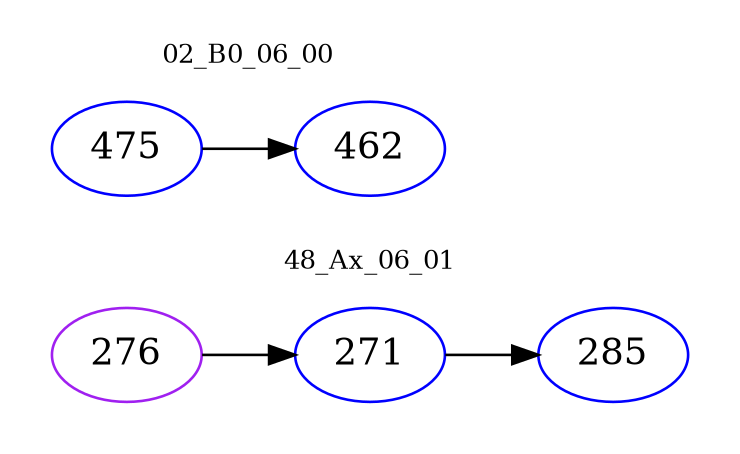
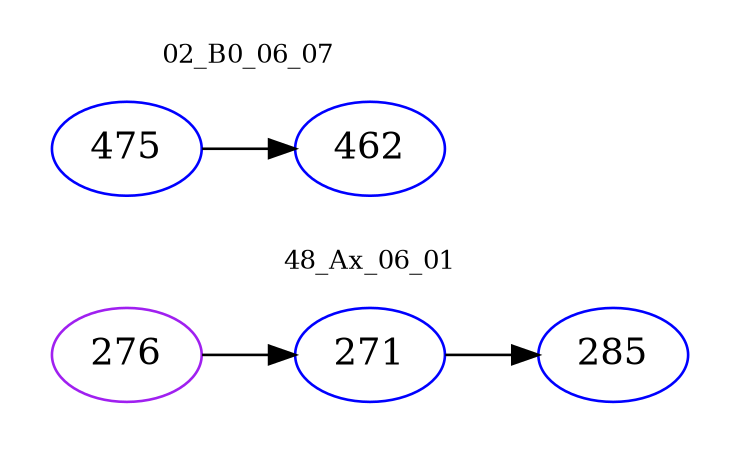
cluster "02_B0_06_00": label "02_B0_06_00" -> "02_B0_06_07"
